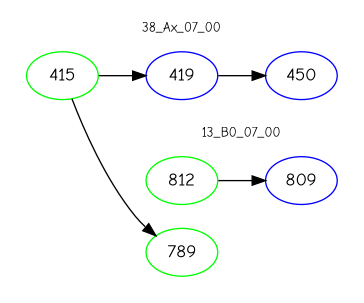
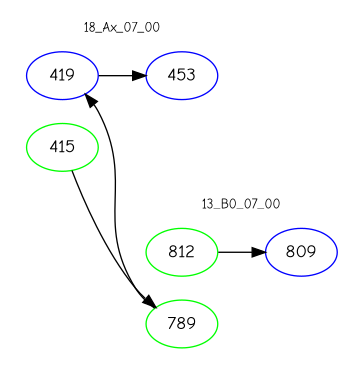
cluster "38_Ax_07_00": label "38_Ax_07_00" -> "18_Ax_07_00"
edge "415" -> "419": now "789" -> "419"
node "450": label "450" -> "453"
